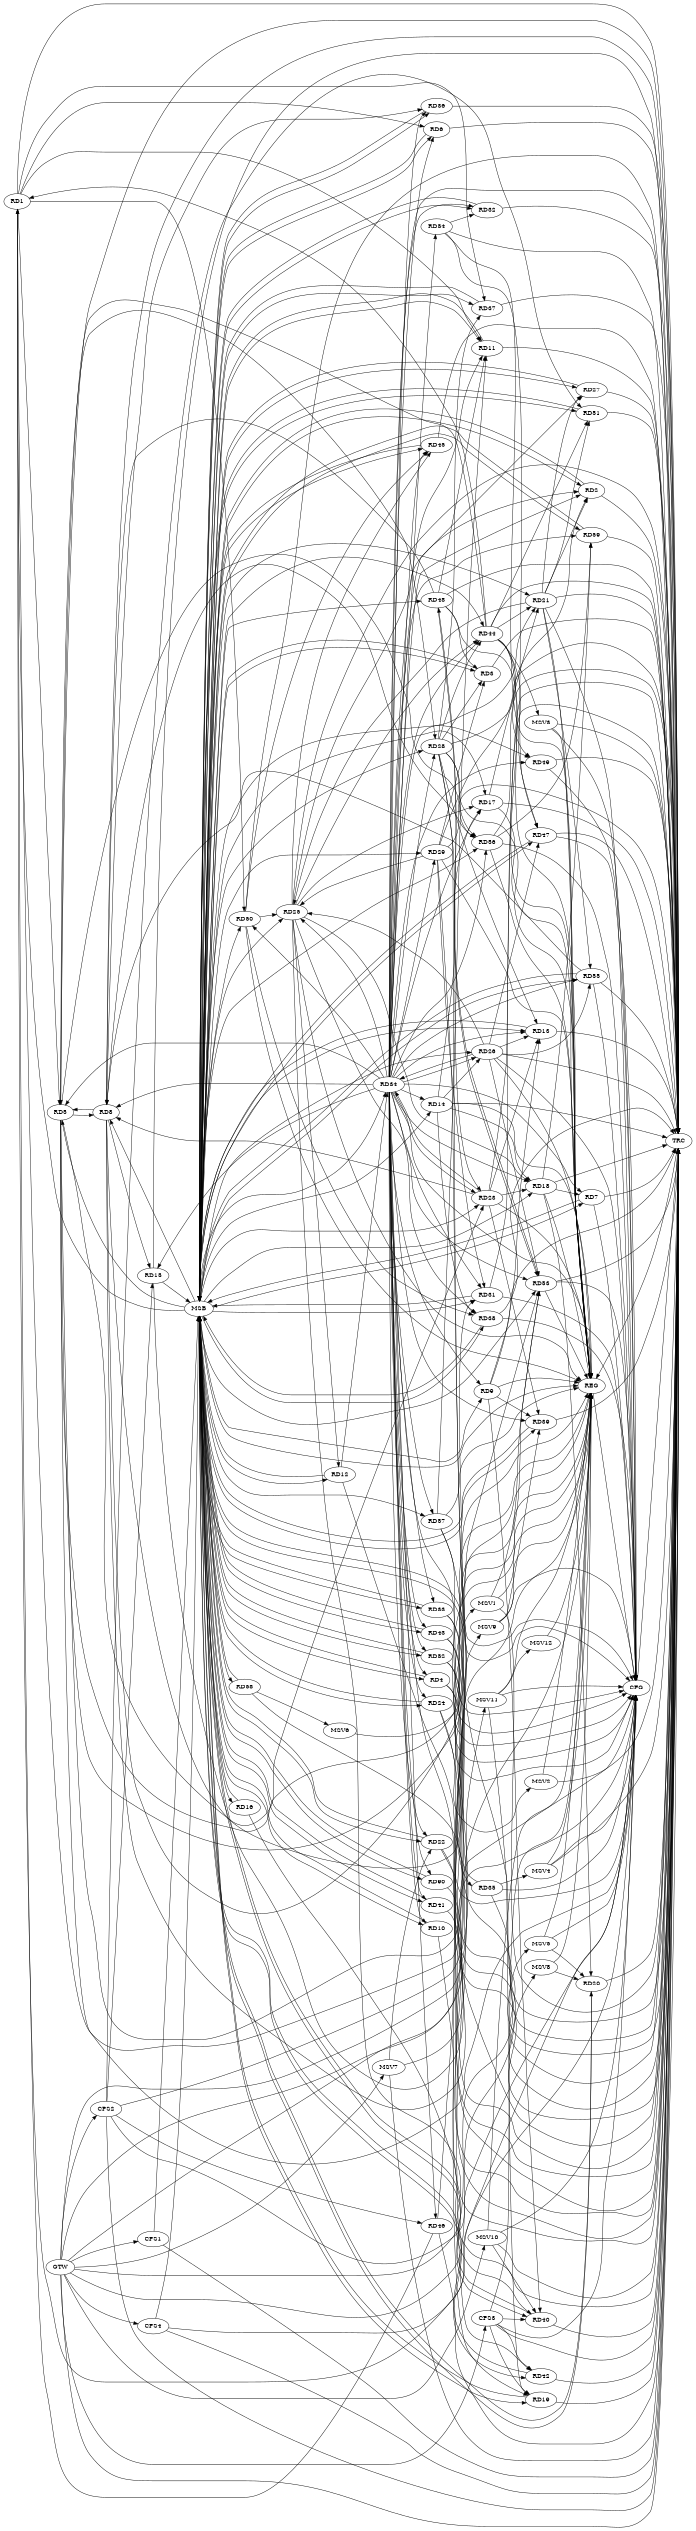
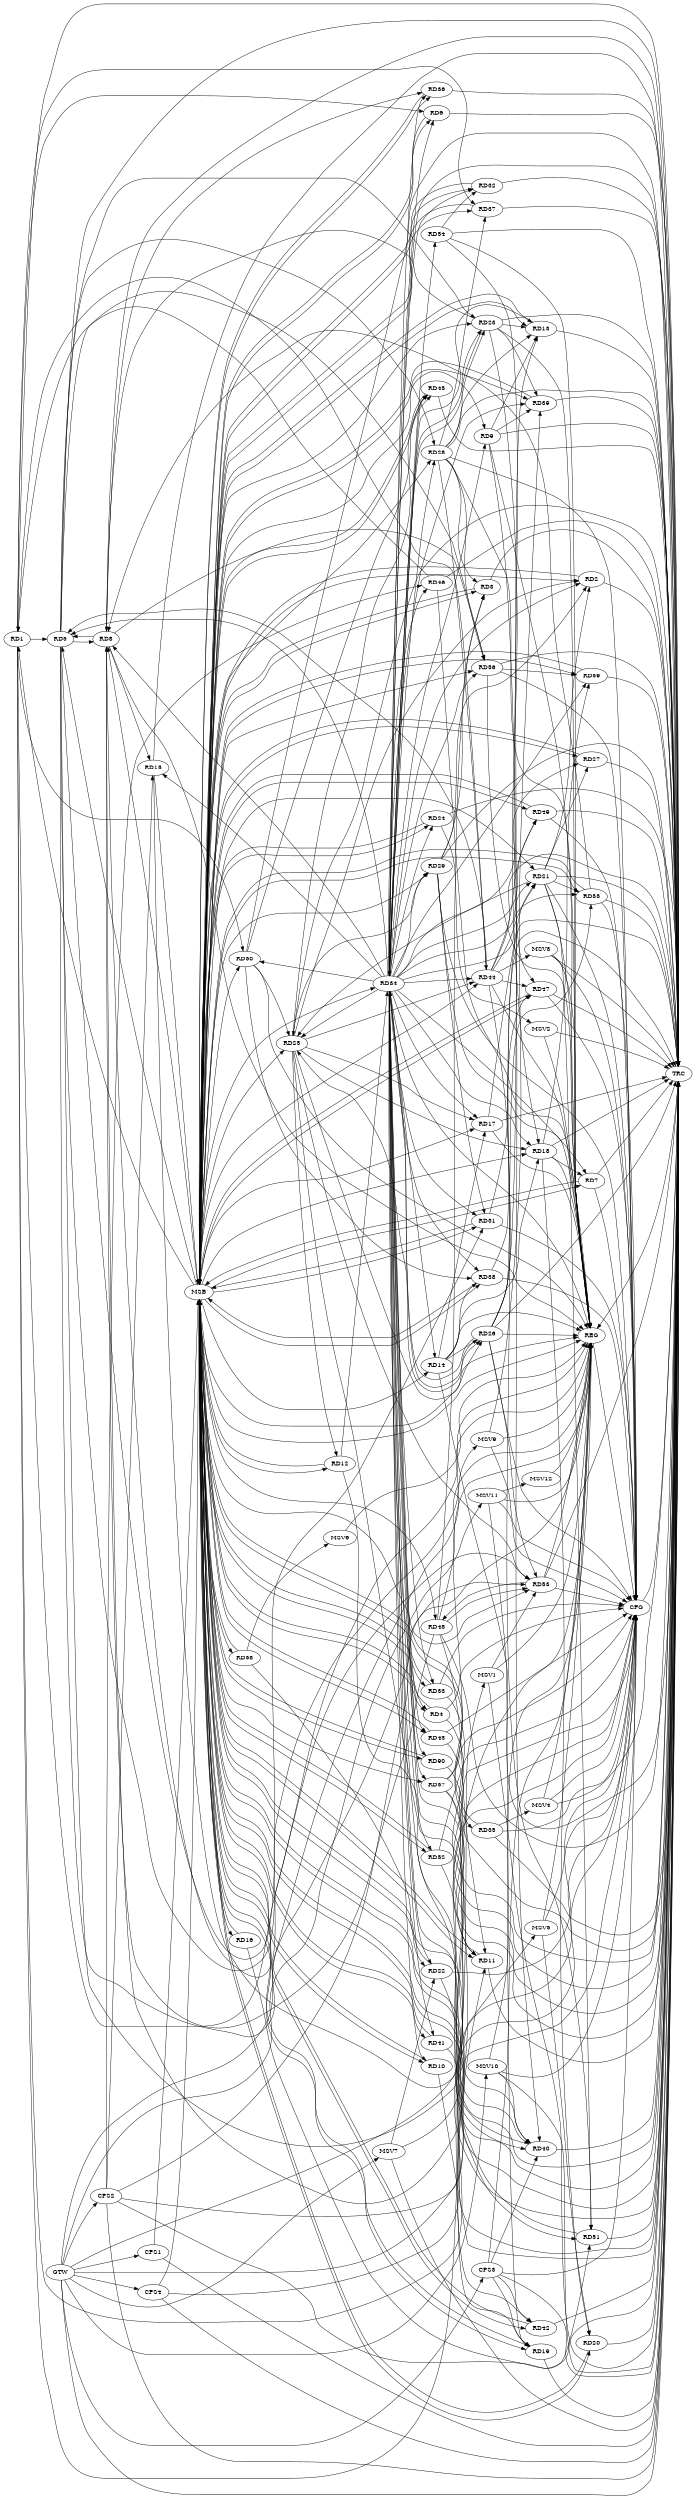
edge "RD49" -> "MSB": added
edge "RD34" -> "RD40": added
node "MSV8": removed
